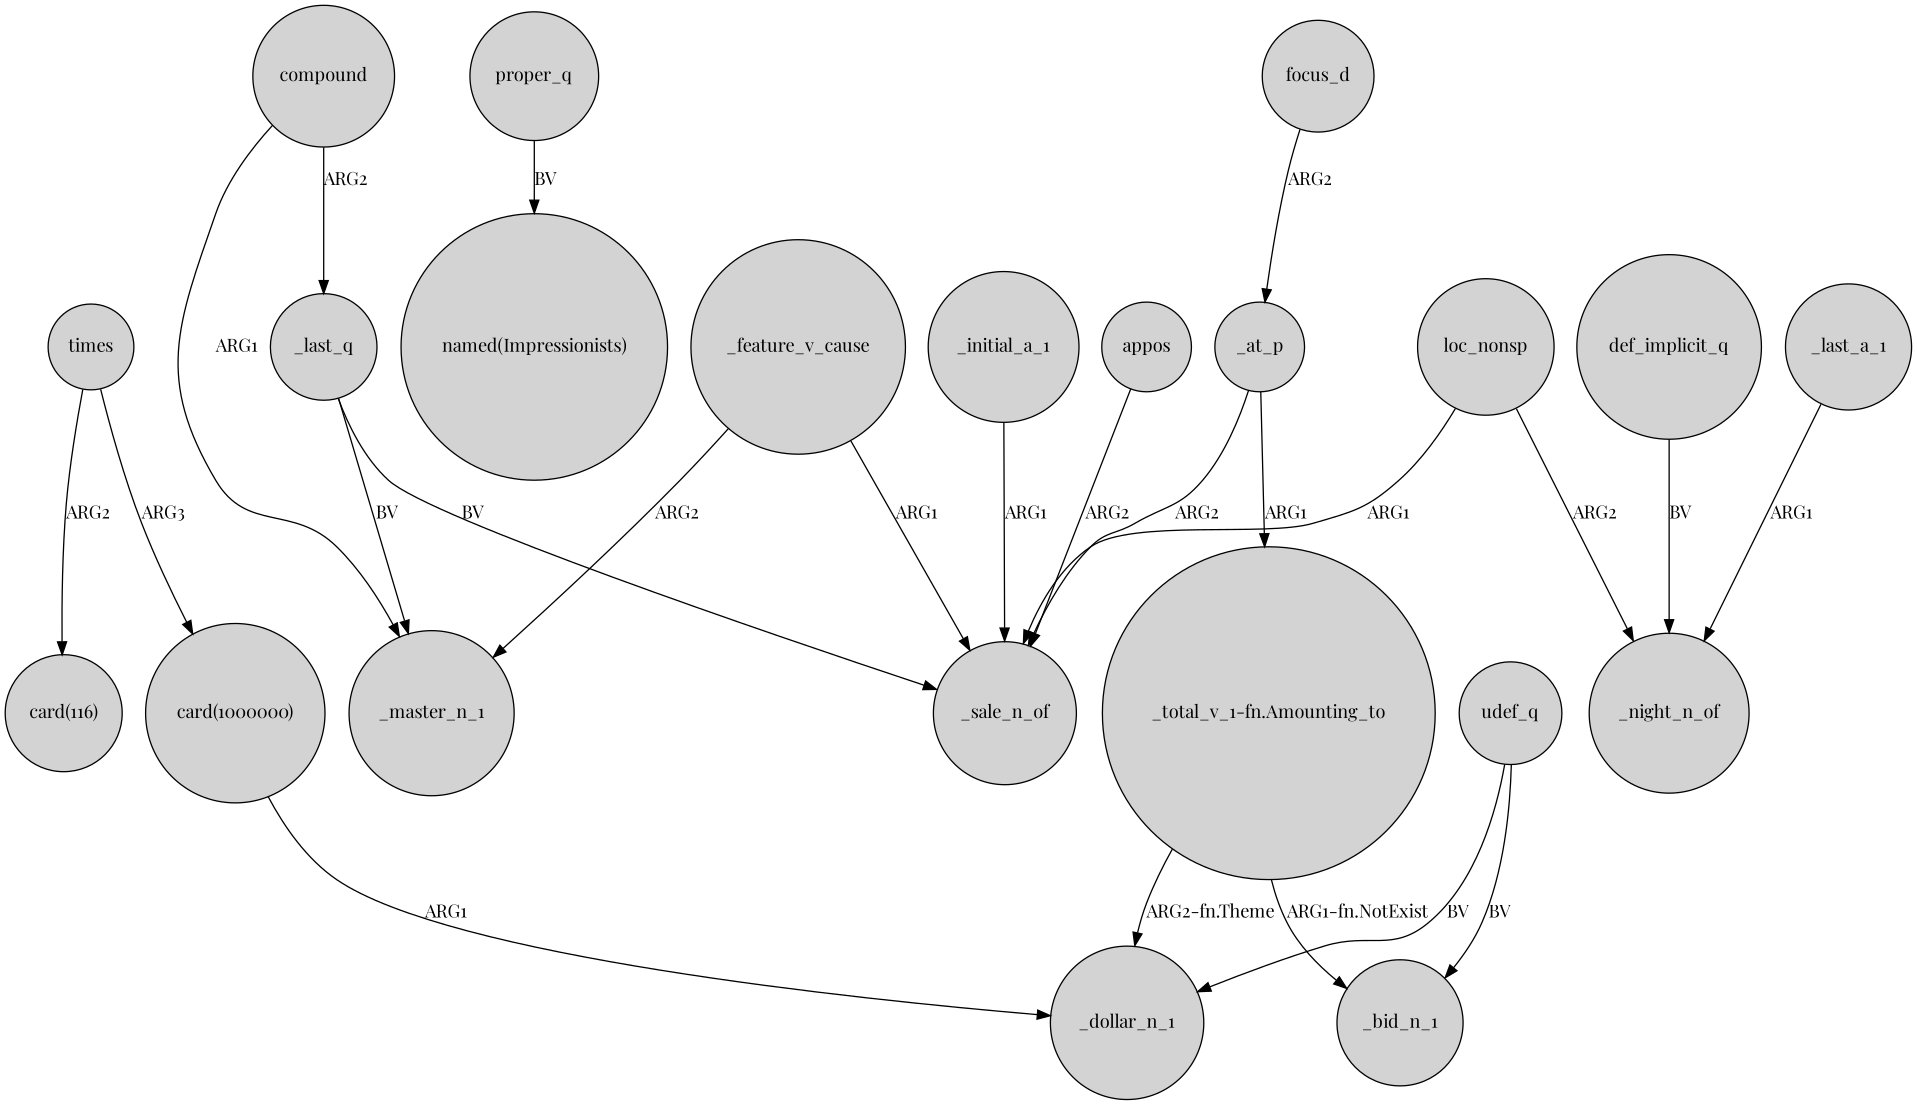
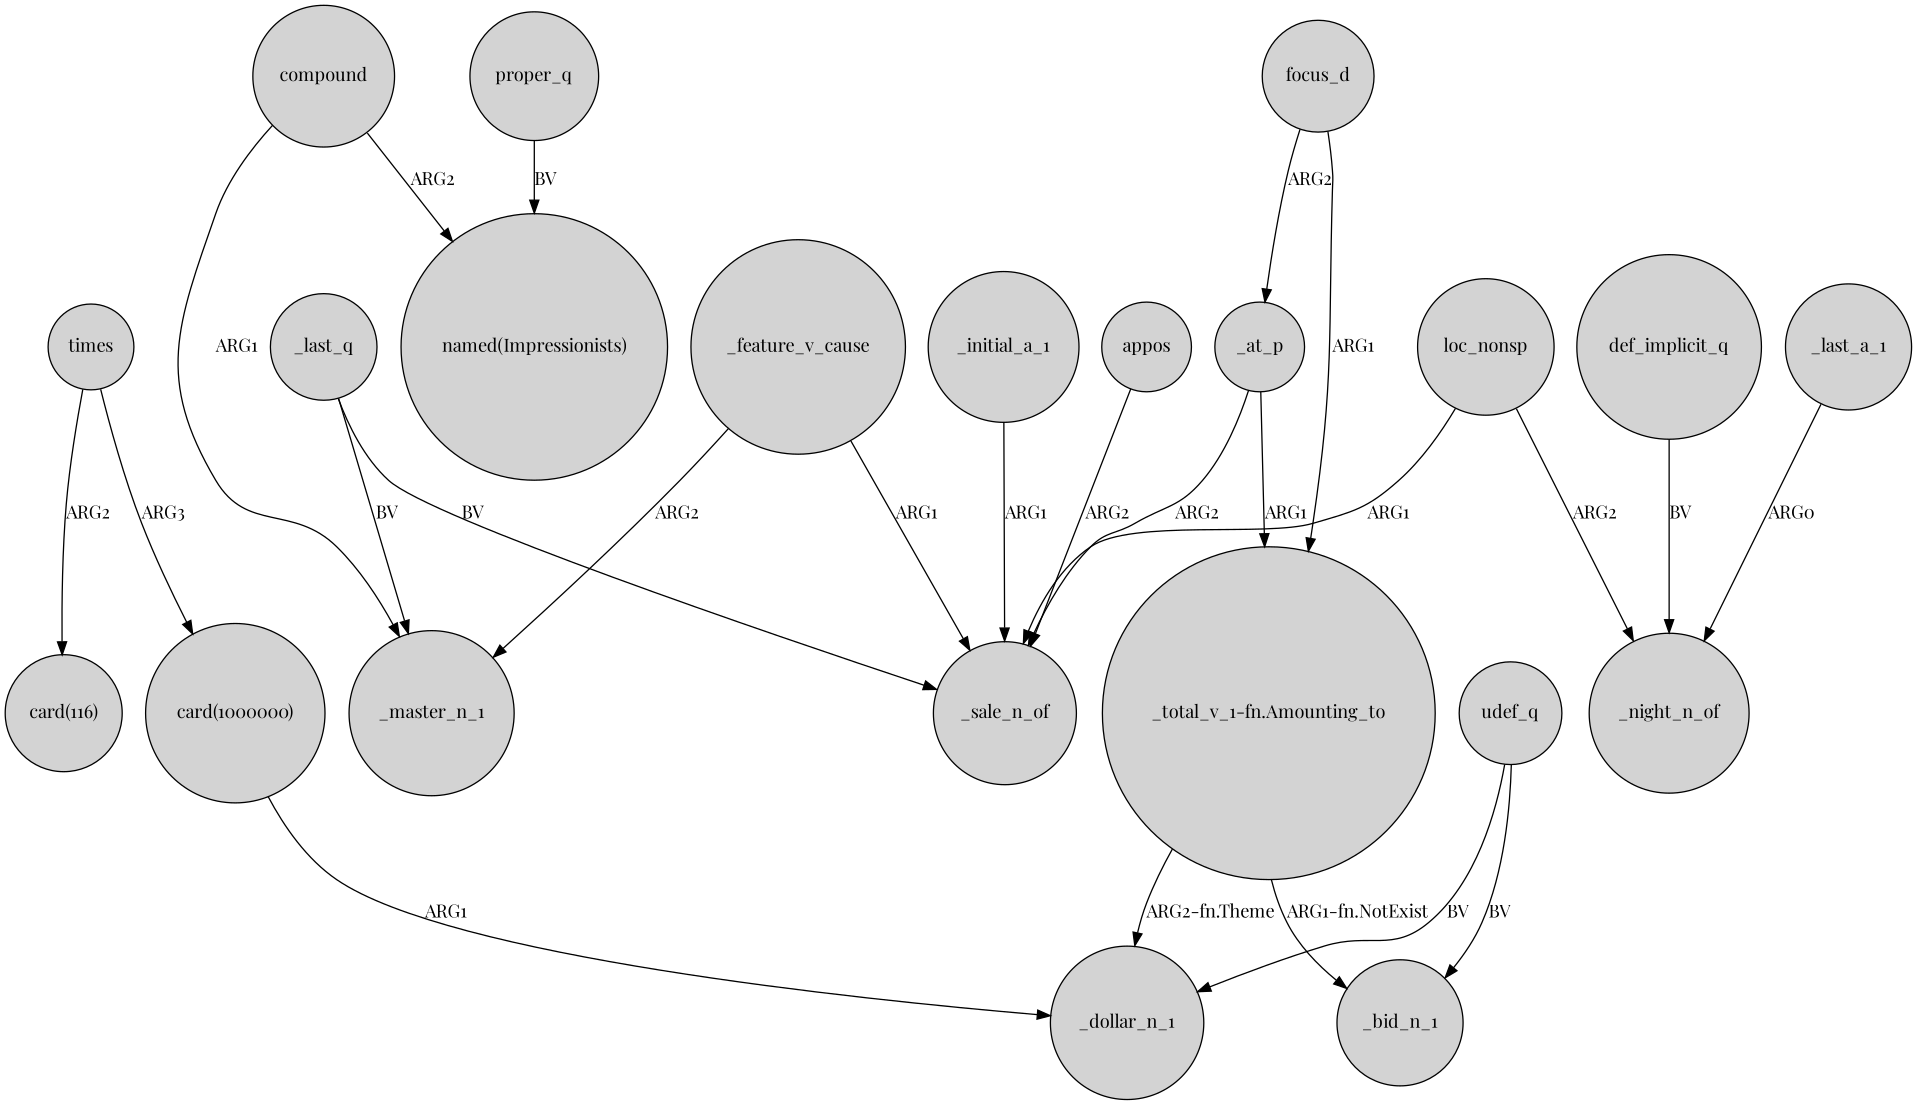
edge "compound" -> "_last_q": now "compound" -> "named(Impressionists)"
edge "focus_d" -> "_total_v_1-fn.Amounting_to": added, label "ARG1"
edge "_last_a_1" -> "_night_n_of": label "ARG1" -> "ARG0"
